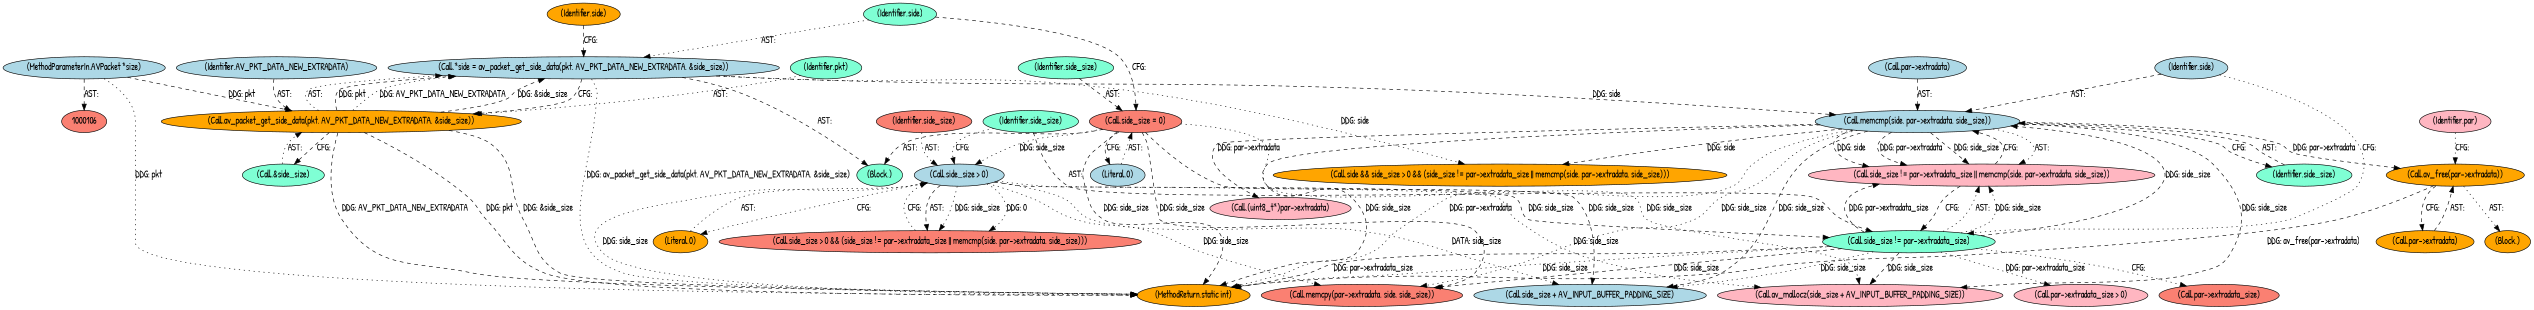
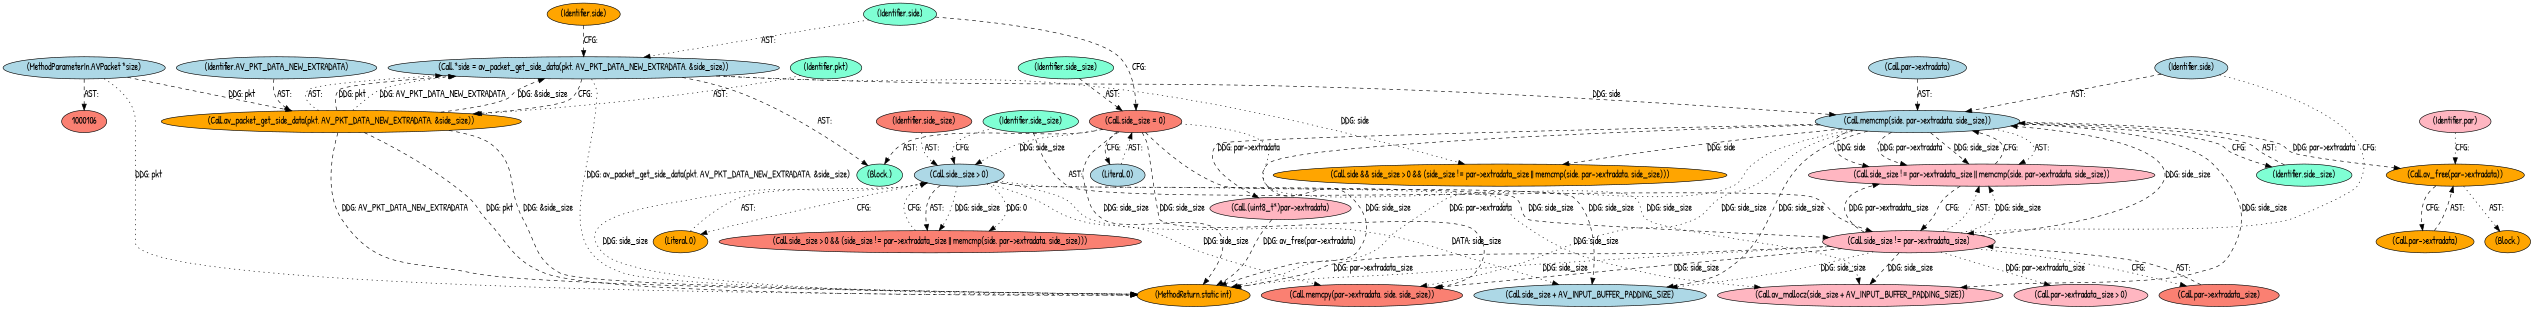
node "(Call,&side_size)": removed
node "(Call,side_size != par->extradata_size)": fillcolor aquamarine -> lightpink
edge "(Call,par->extradata_size)" -> "(Call,side_size != par->extradata_size)": added, label "AST:"
edge "(Call,av_free(par->extradata))" -> "(MethodReturn,static int)": now "(Call,(uint8_t*)par->extradata)" -> "(MethodReturn,static int)"
